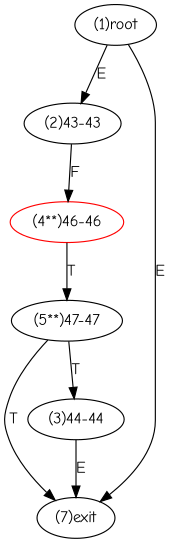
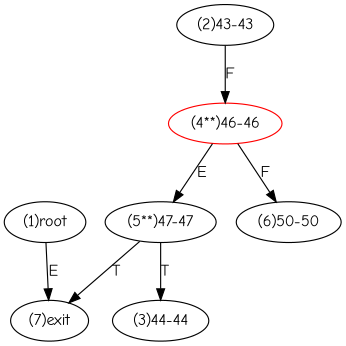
edge "(1)root" -> "(2)43-43": removed, label "E"
node "(6)50-50": added
edge "(4**)46-46" -> "(5**)47-47": label "T" -> "E"
edge "(3)44-44" -> "(7)exit": removed, label "E"
